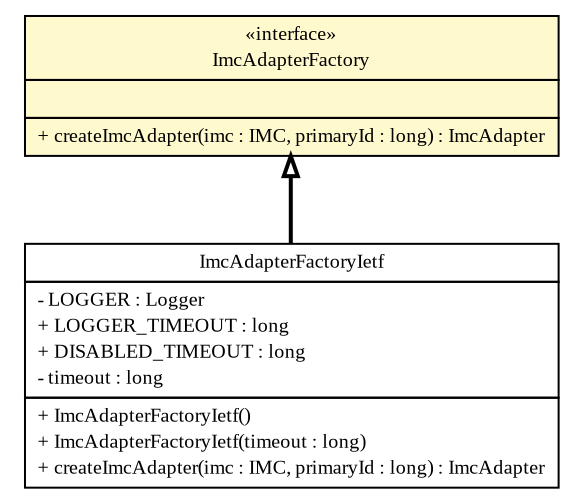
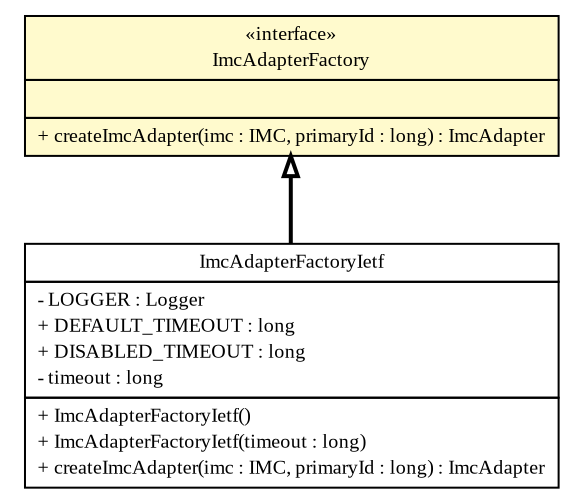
node "ImcAdapterFactoryIetf": text "+ LOGGER_TIMEOUT : long" -> "+ DEFAULT_TIMEOUT : long"
